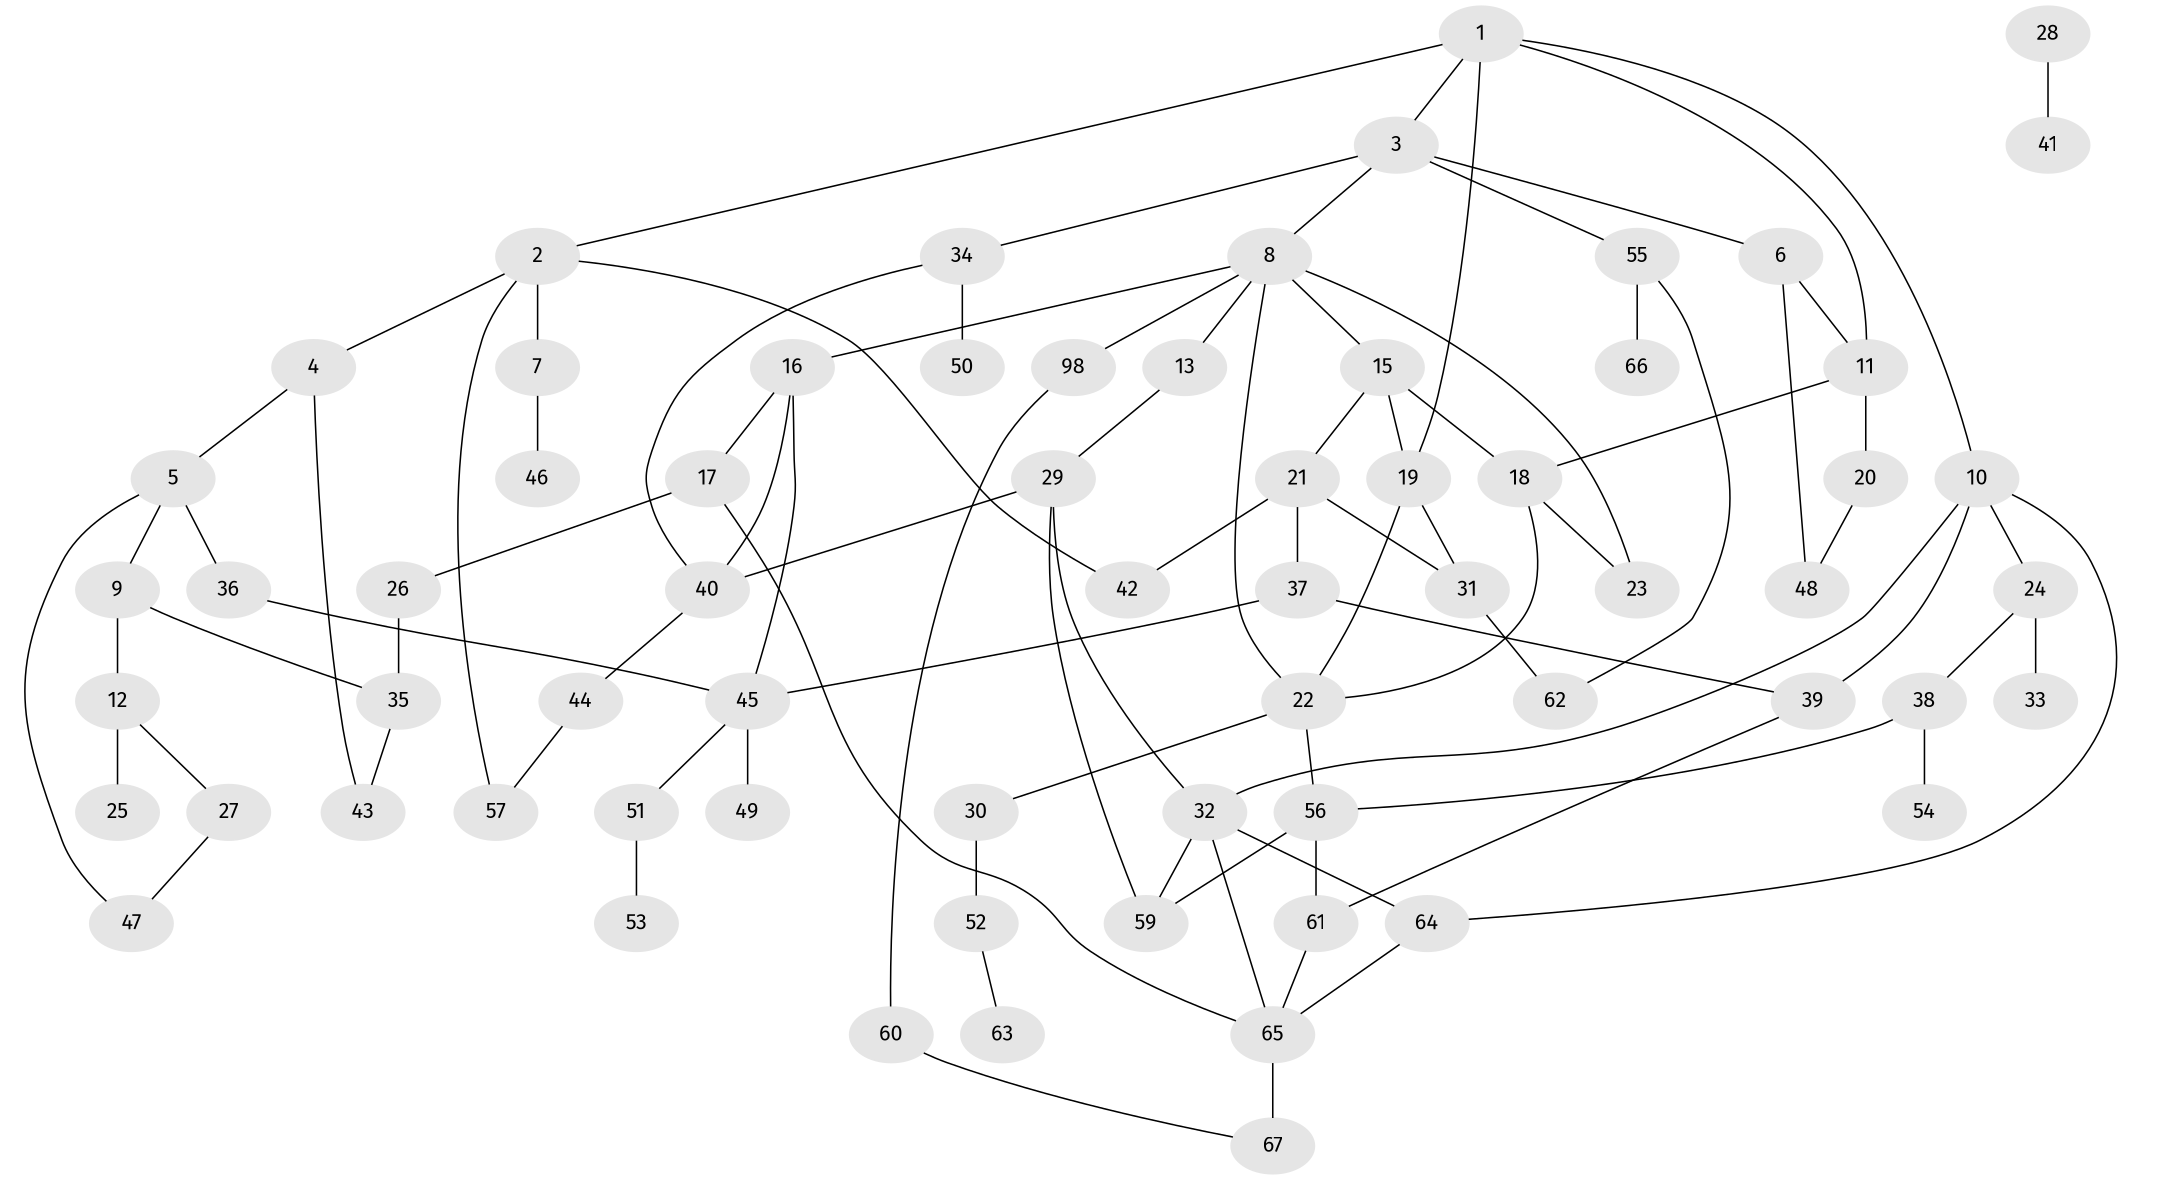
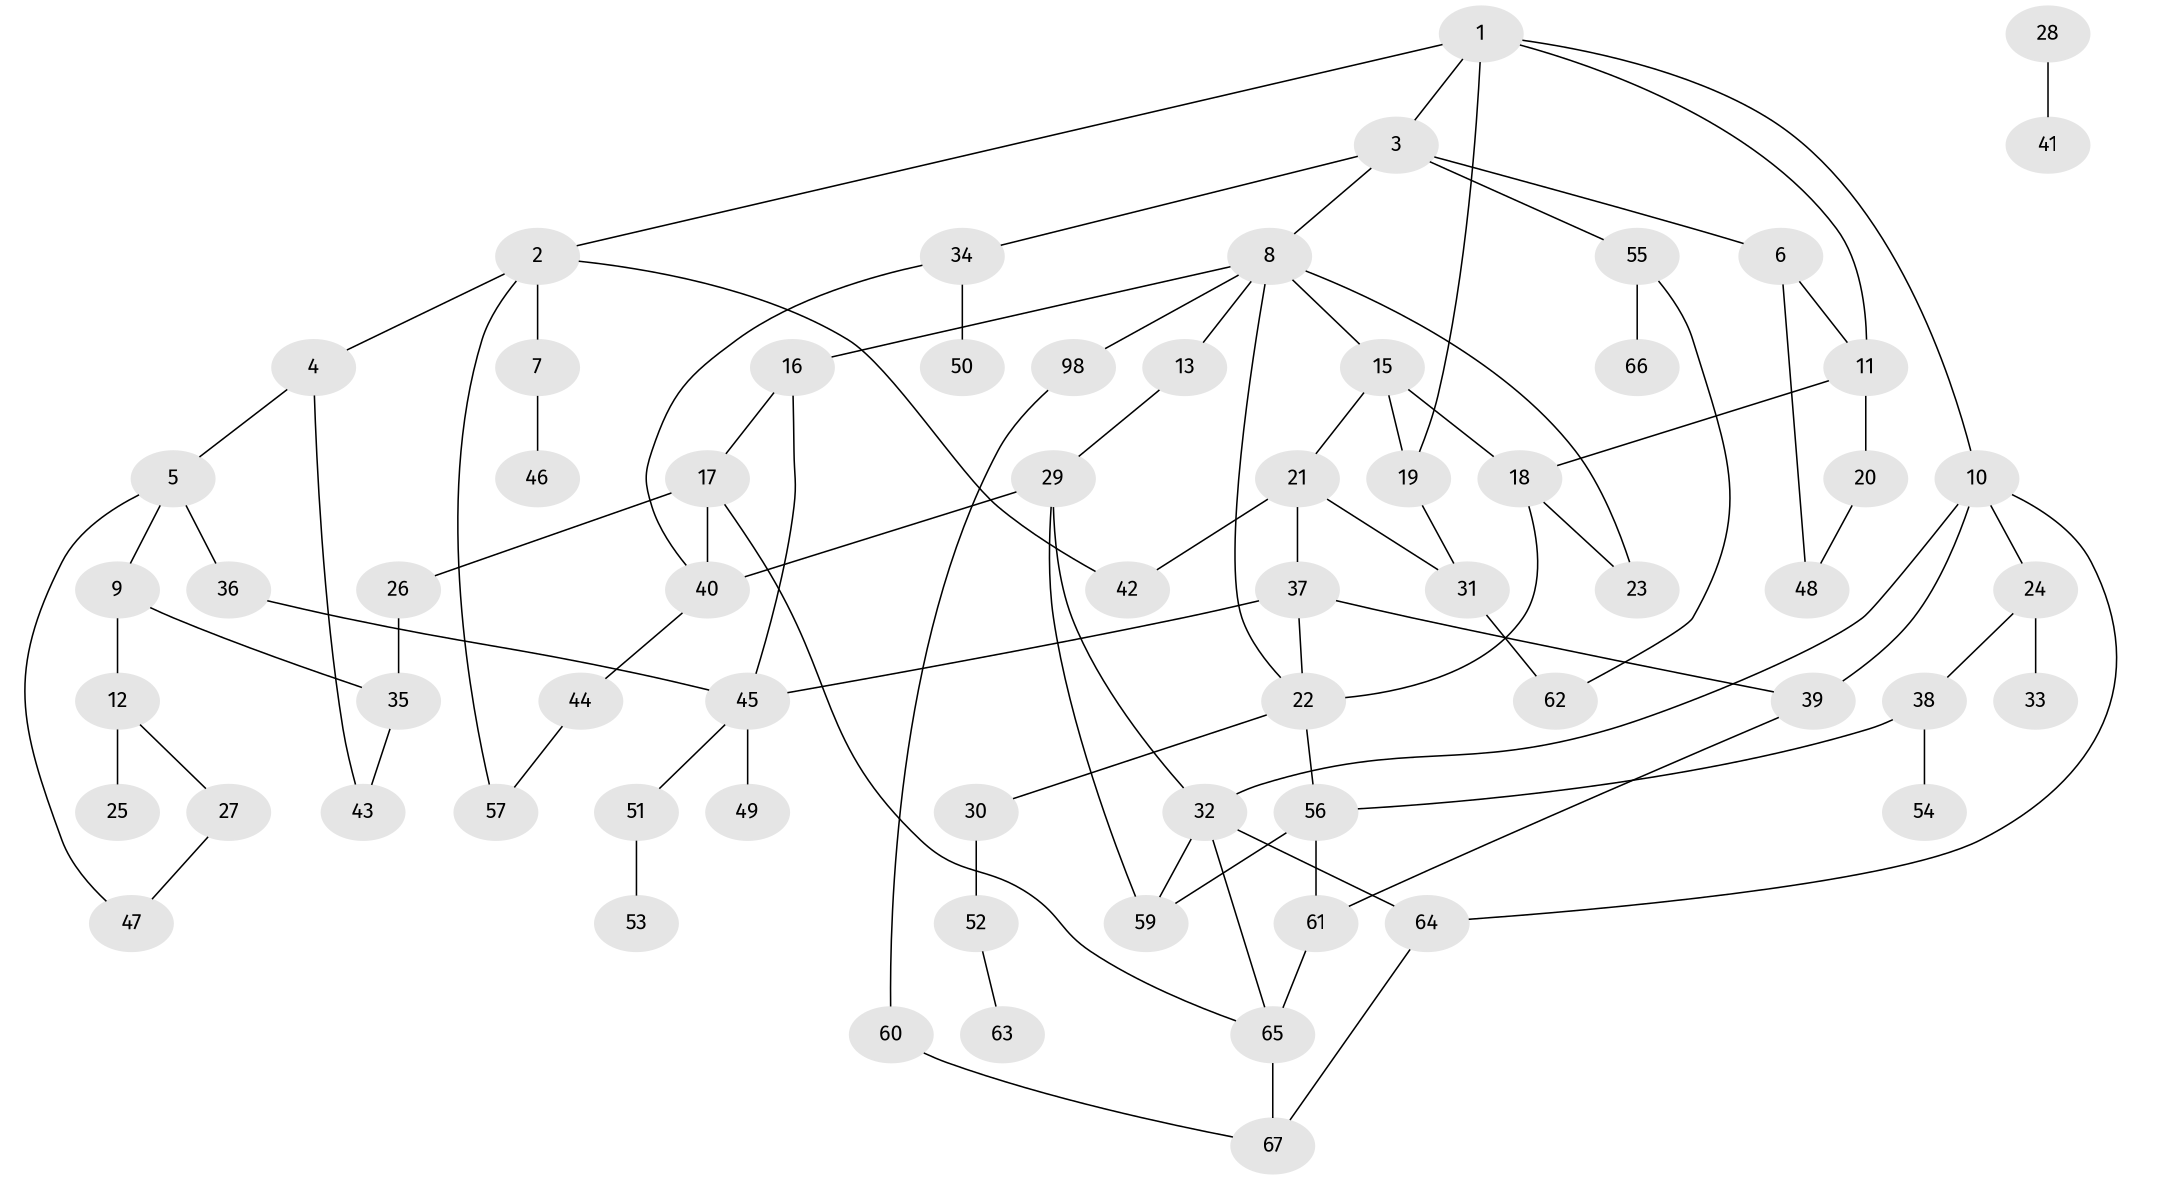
edge "16" -- "40": now "17" -- "40"
edge "19" -- "22": now "37" -- "22"
edge "64" -- "65": now "64" -- "67"
